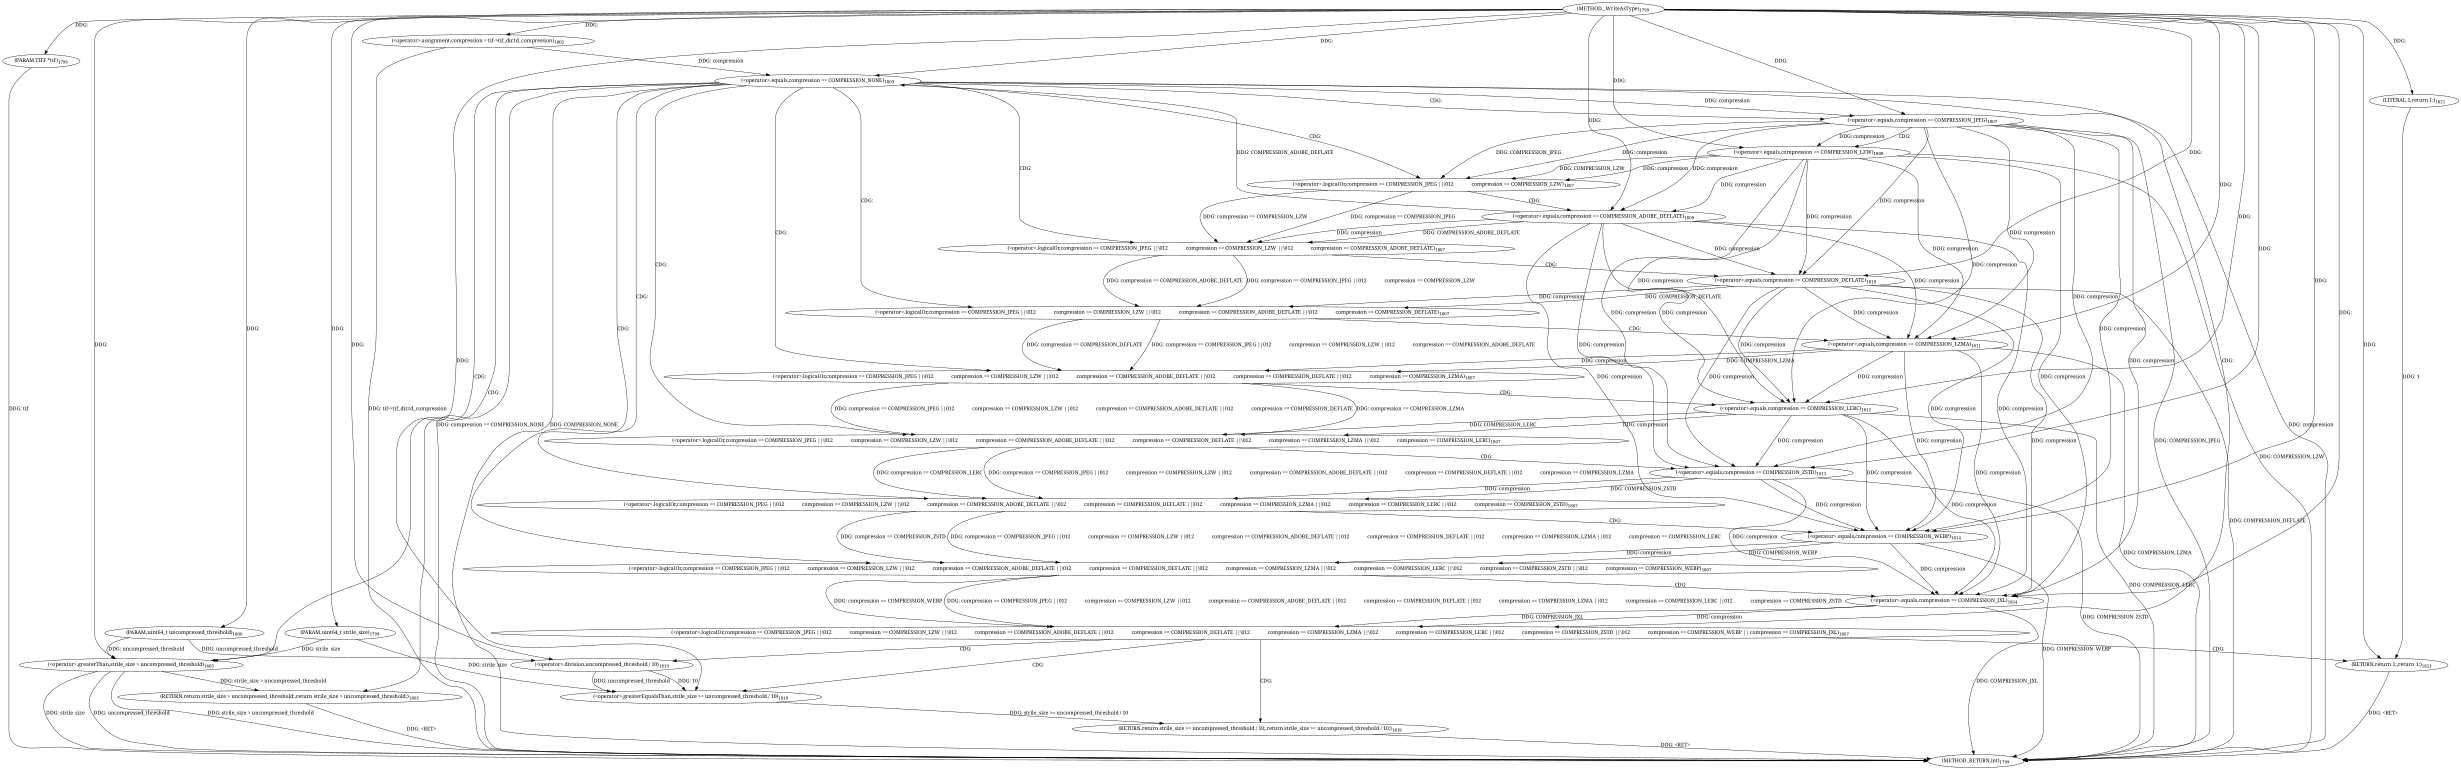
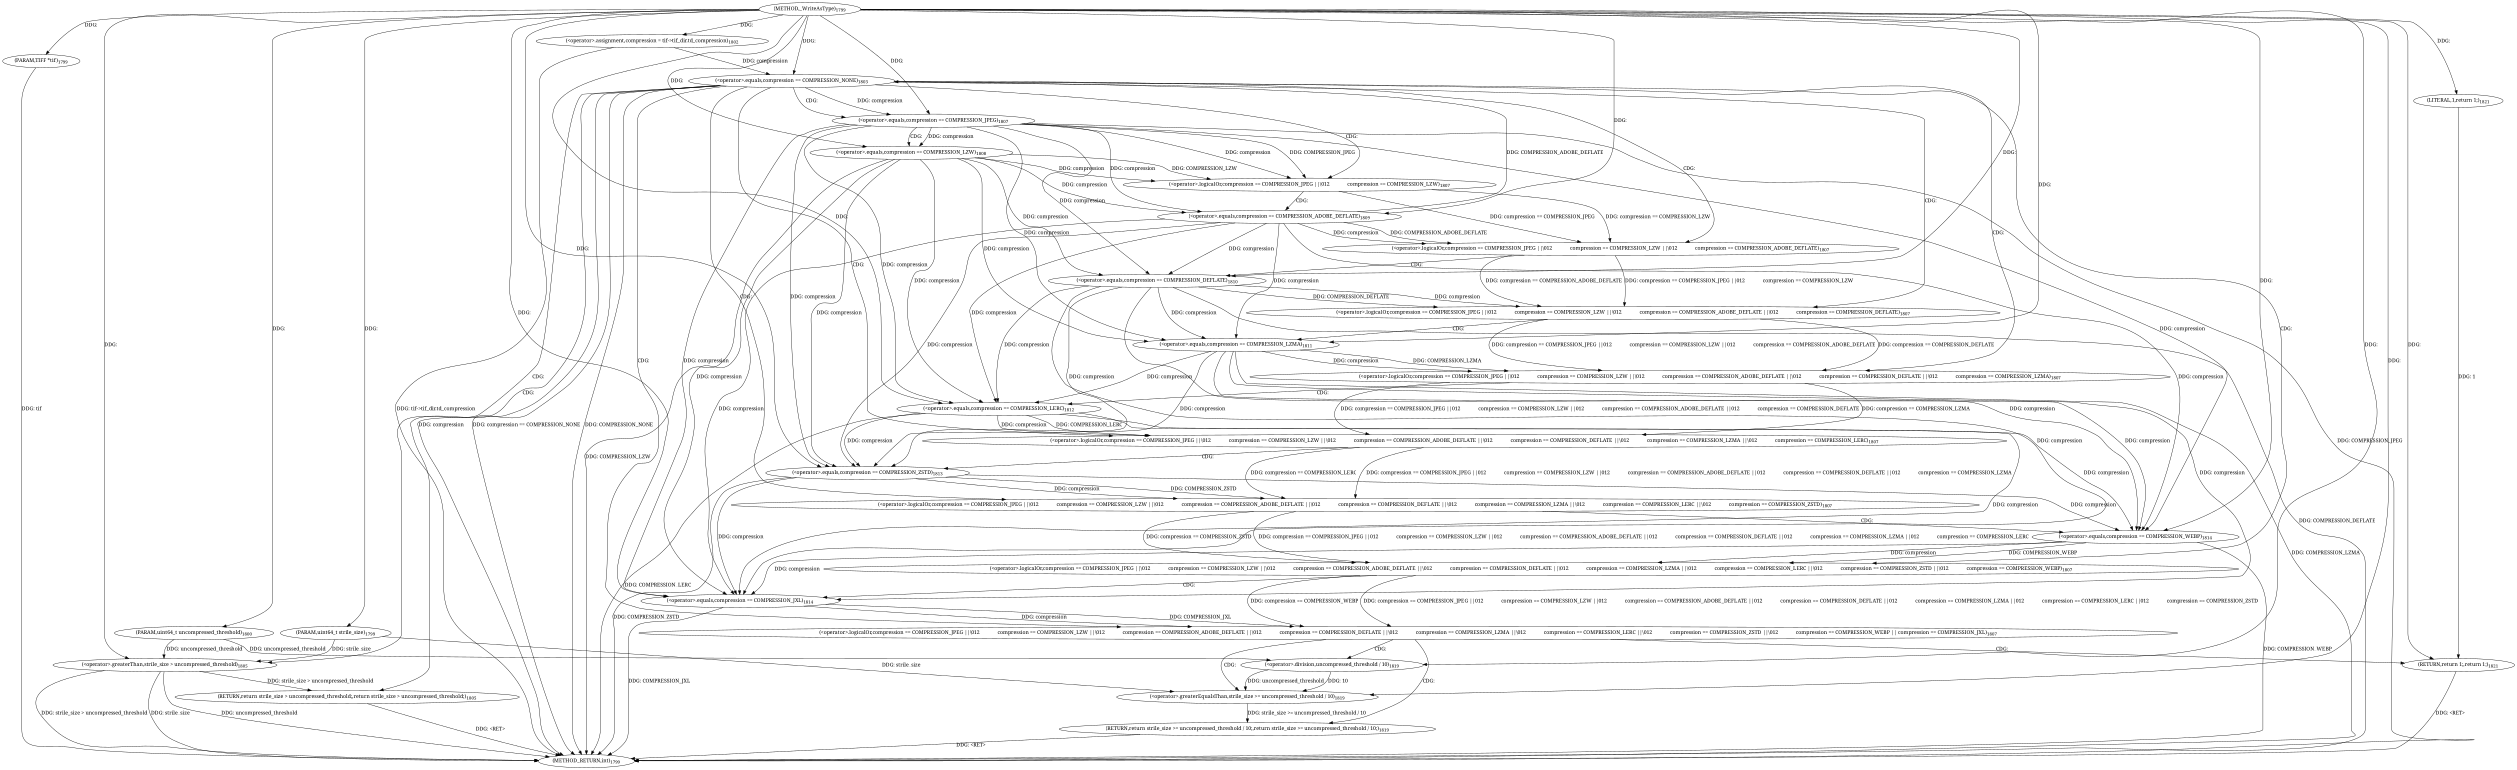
edge "(<operator>.equals,compression == COMPRESSION_LZMA)" -> "(<operator>.equals,compression == COMPRESSION_ZSTD)": added, label "DDG: compression"
